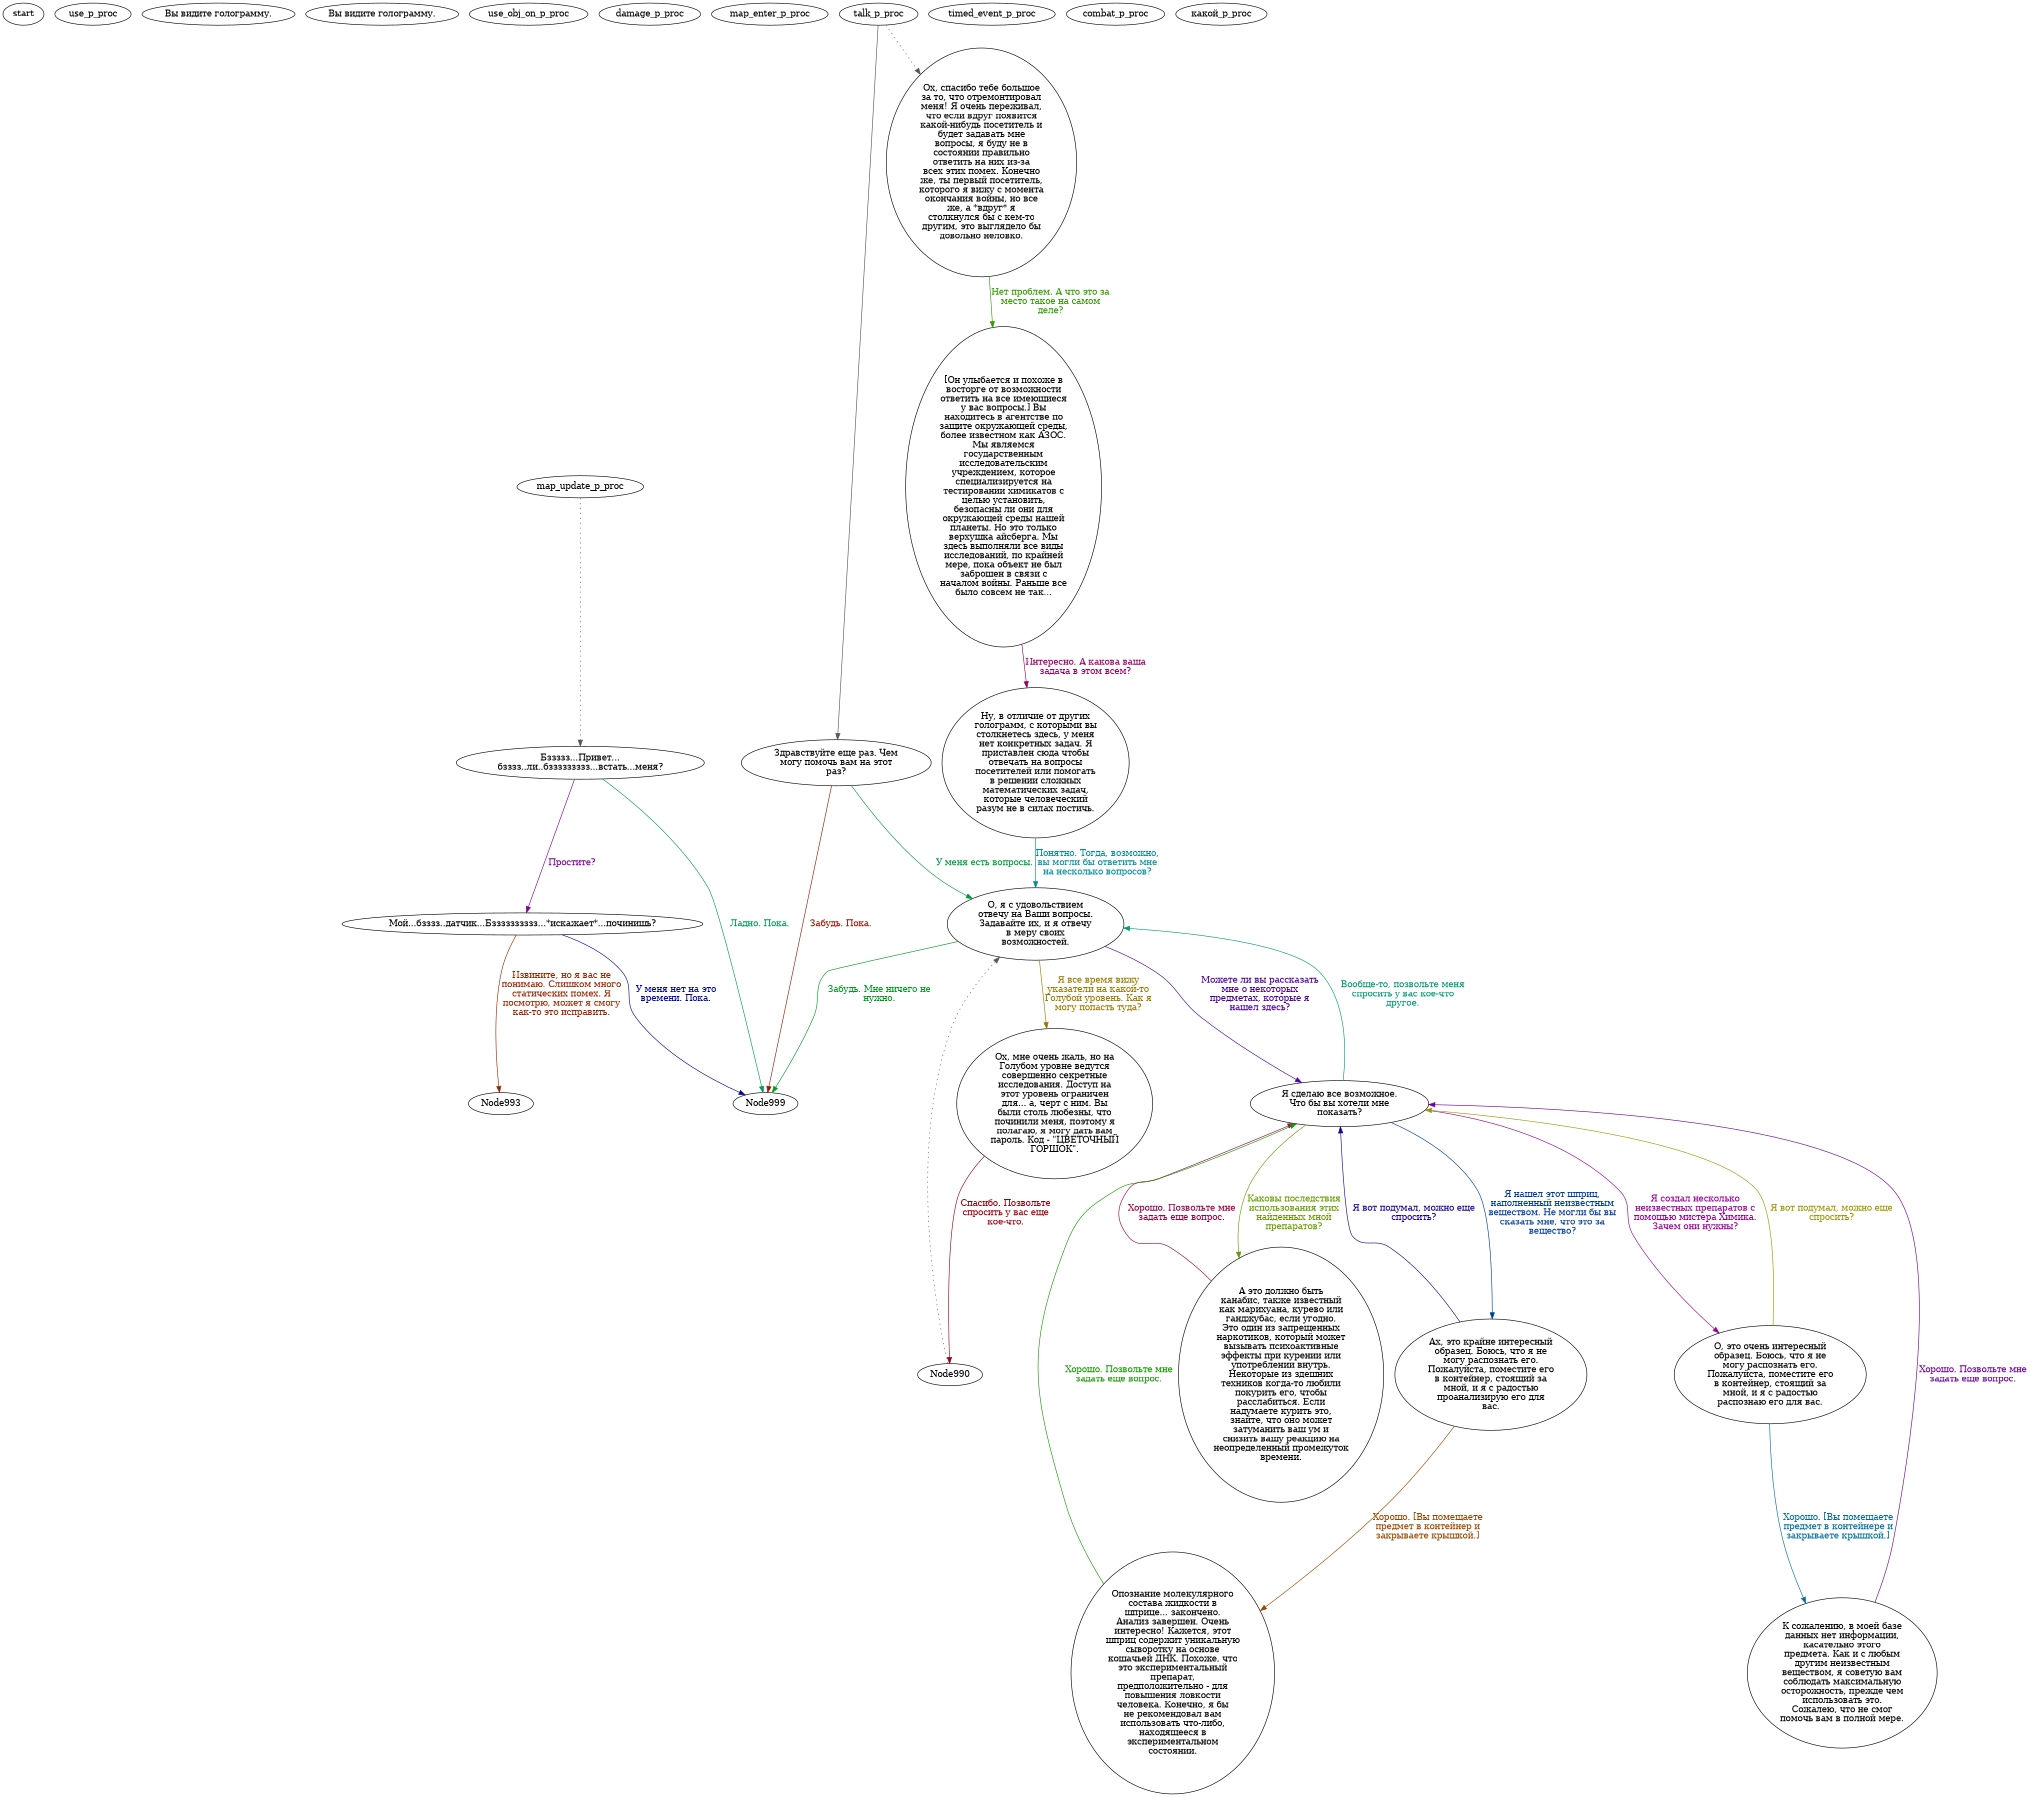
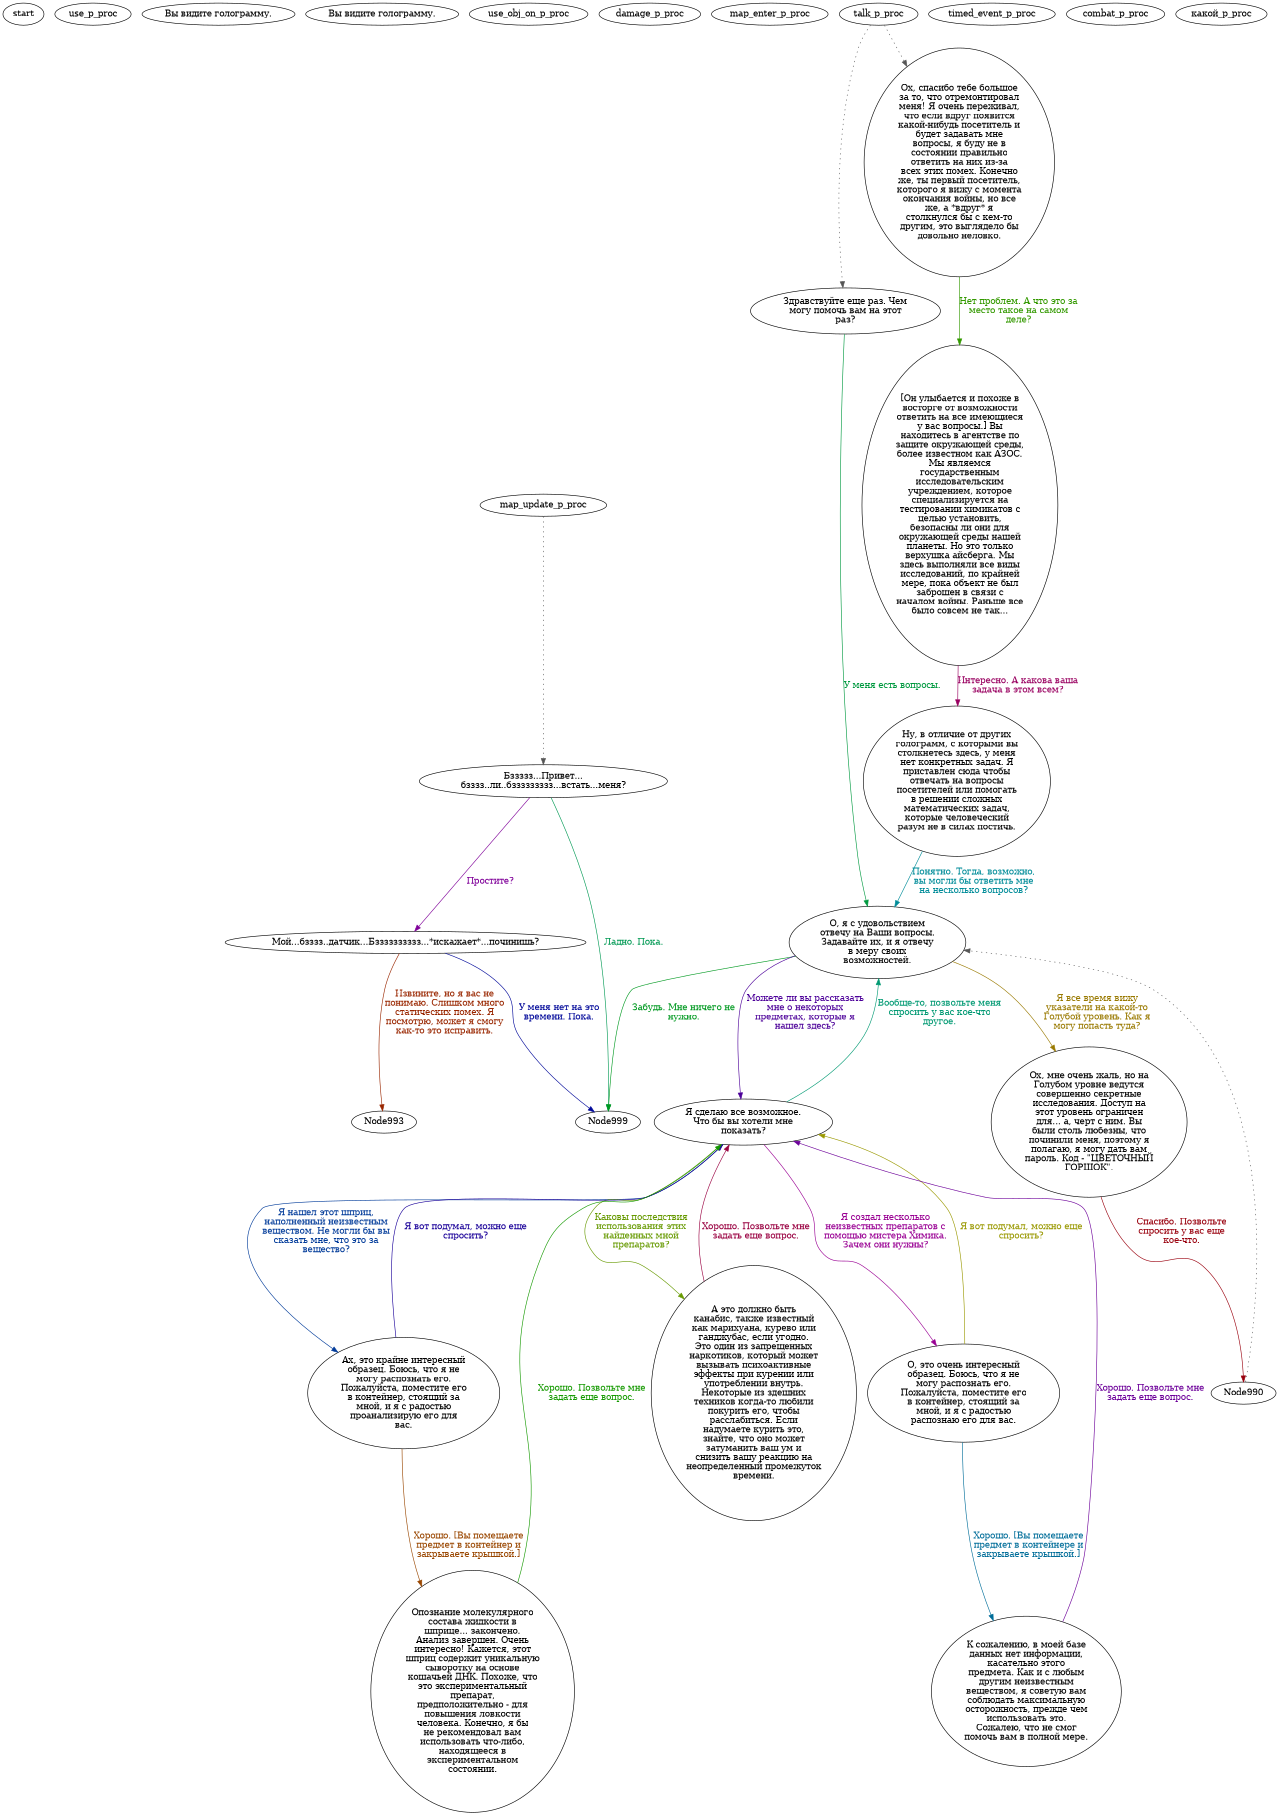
edge "talk_p_proc" -> "Здравствуйте еще раз. Чем могу помочь вам на этот раз?": style solid -> dotted
edge "Здравствуйте еще раз. Чем могу помочь вам на этот раз?" -> "Node999": removed, label "Забудь. Пока."
